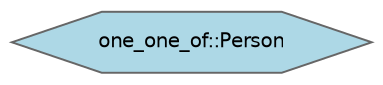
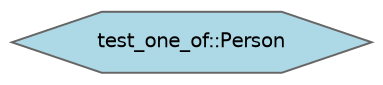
node "one_one_of::Person": label "one_one_of::Person" -> "test_one_of::Person"
